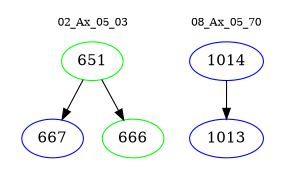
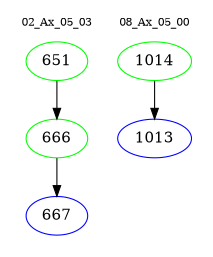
cluster "08_Ax_05_70": label "08_Ax_05_70" -> "08_Ax_05_00"
node "1014": color blue -> green
edge "651" -> "667": now "666" -> "667"
